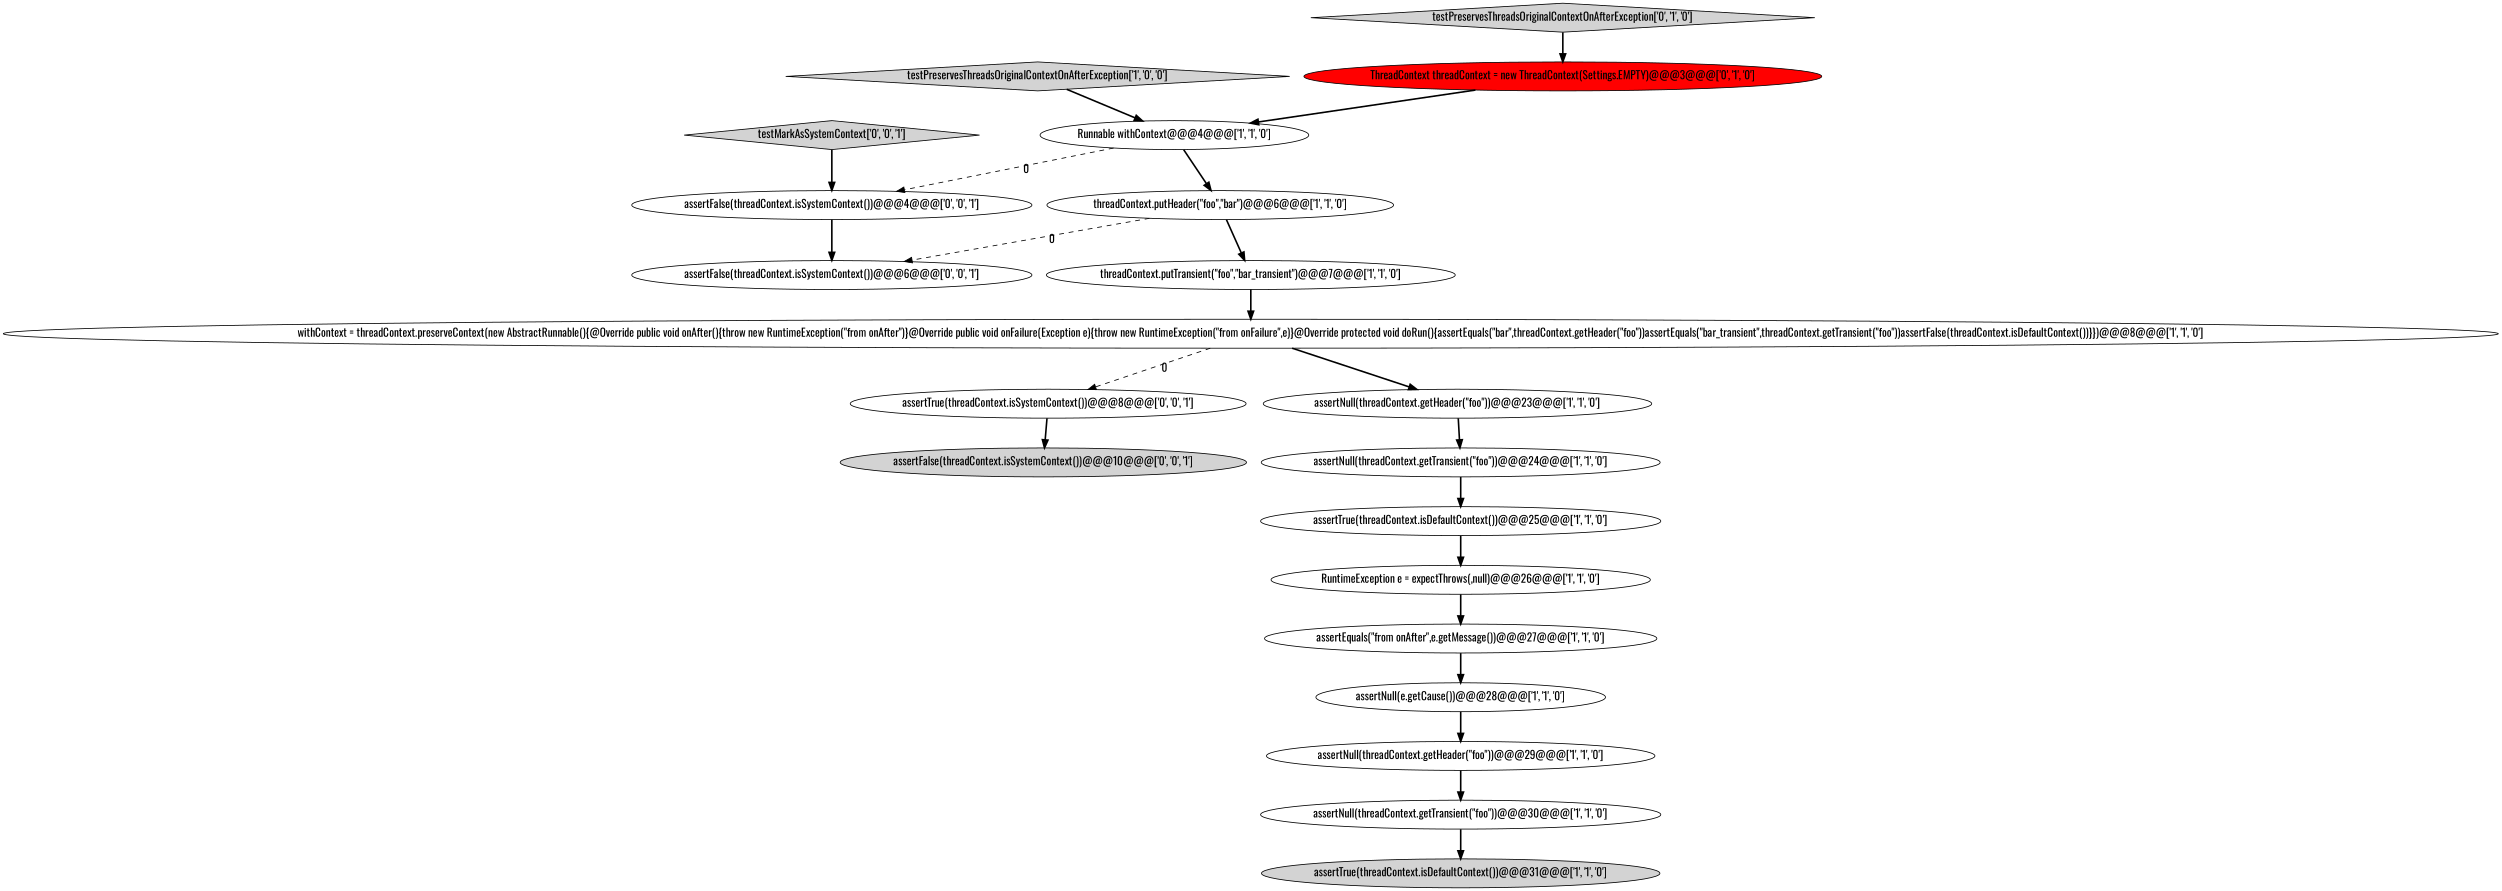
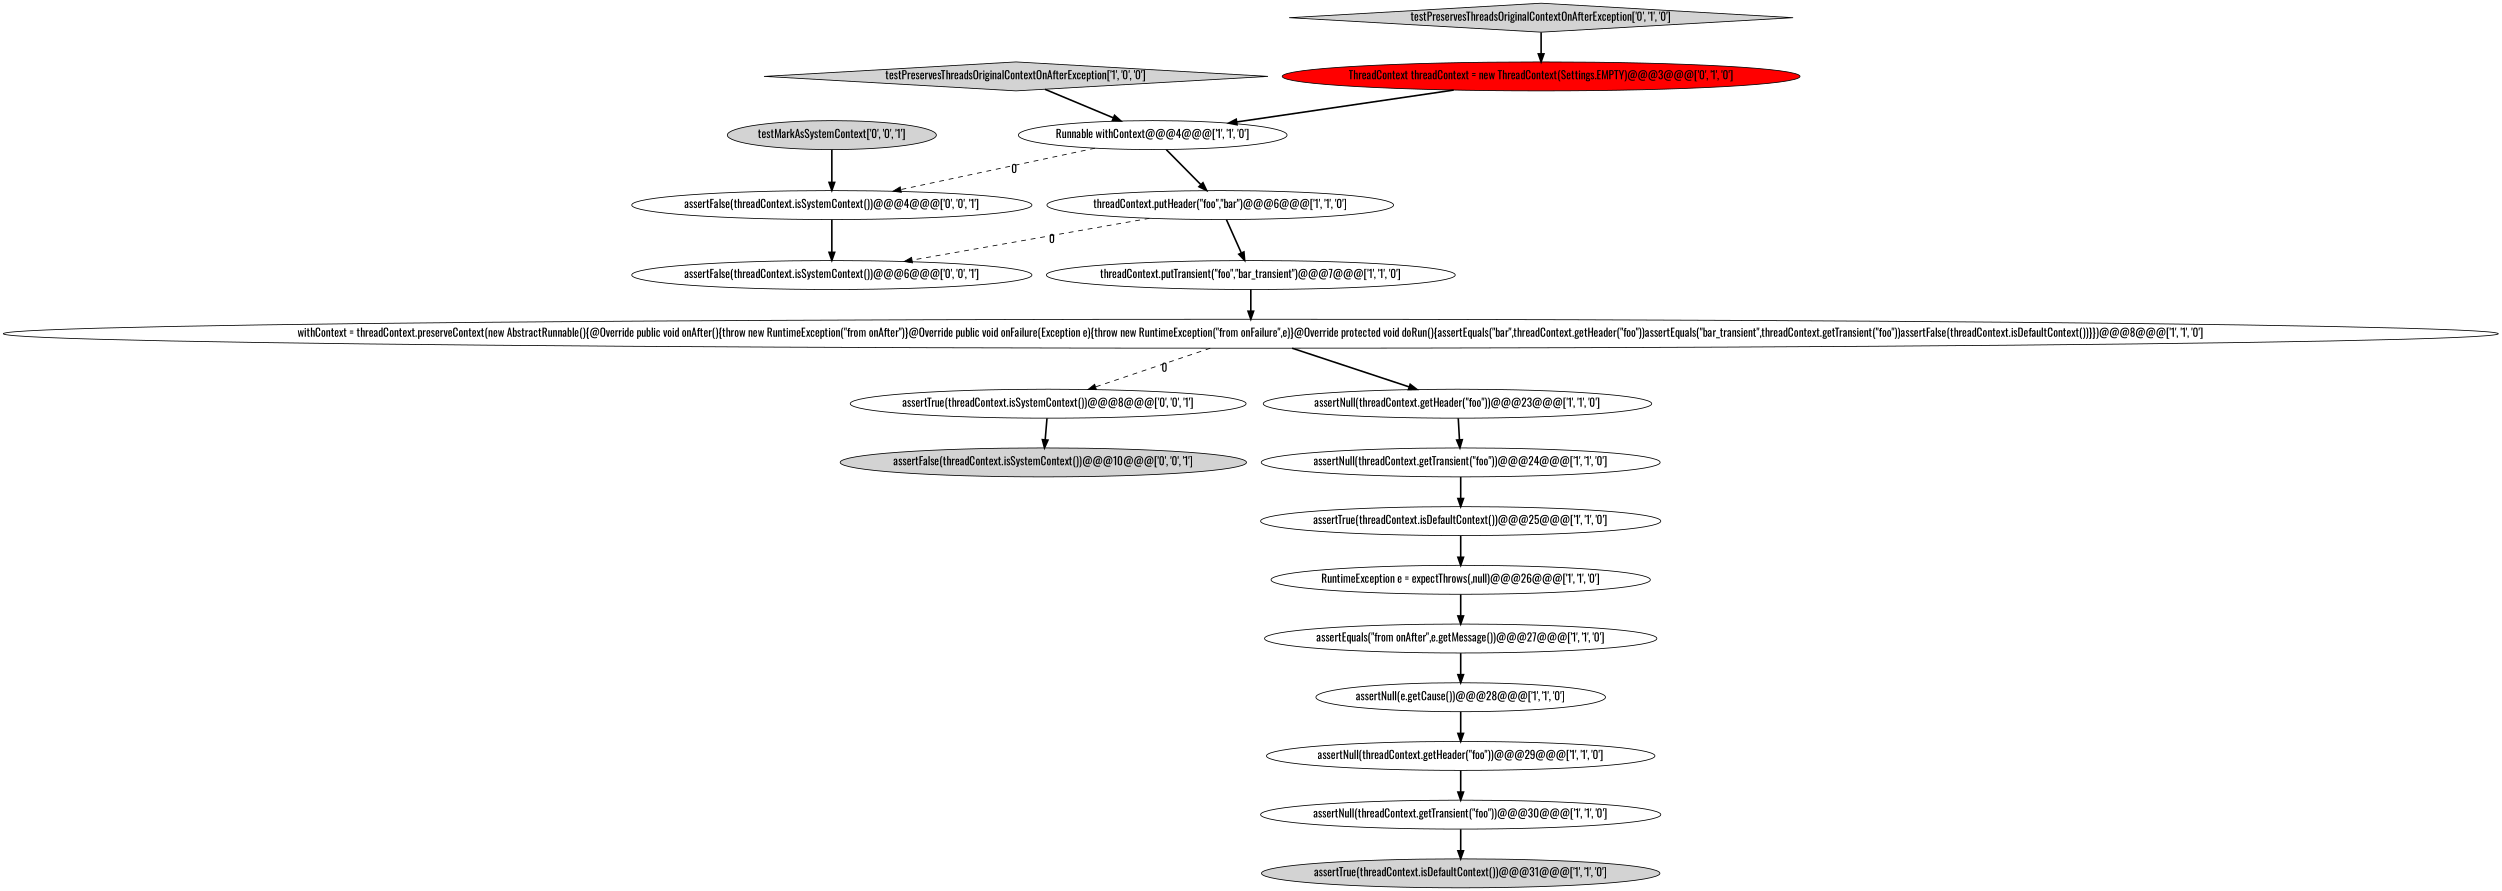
node "testMarkAsSystemContext['0', '0', '1']": shape diamond -> ellipse
